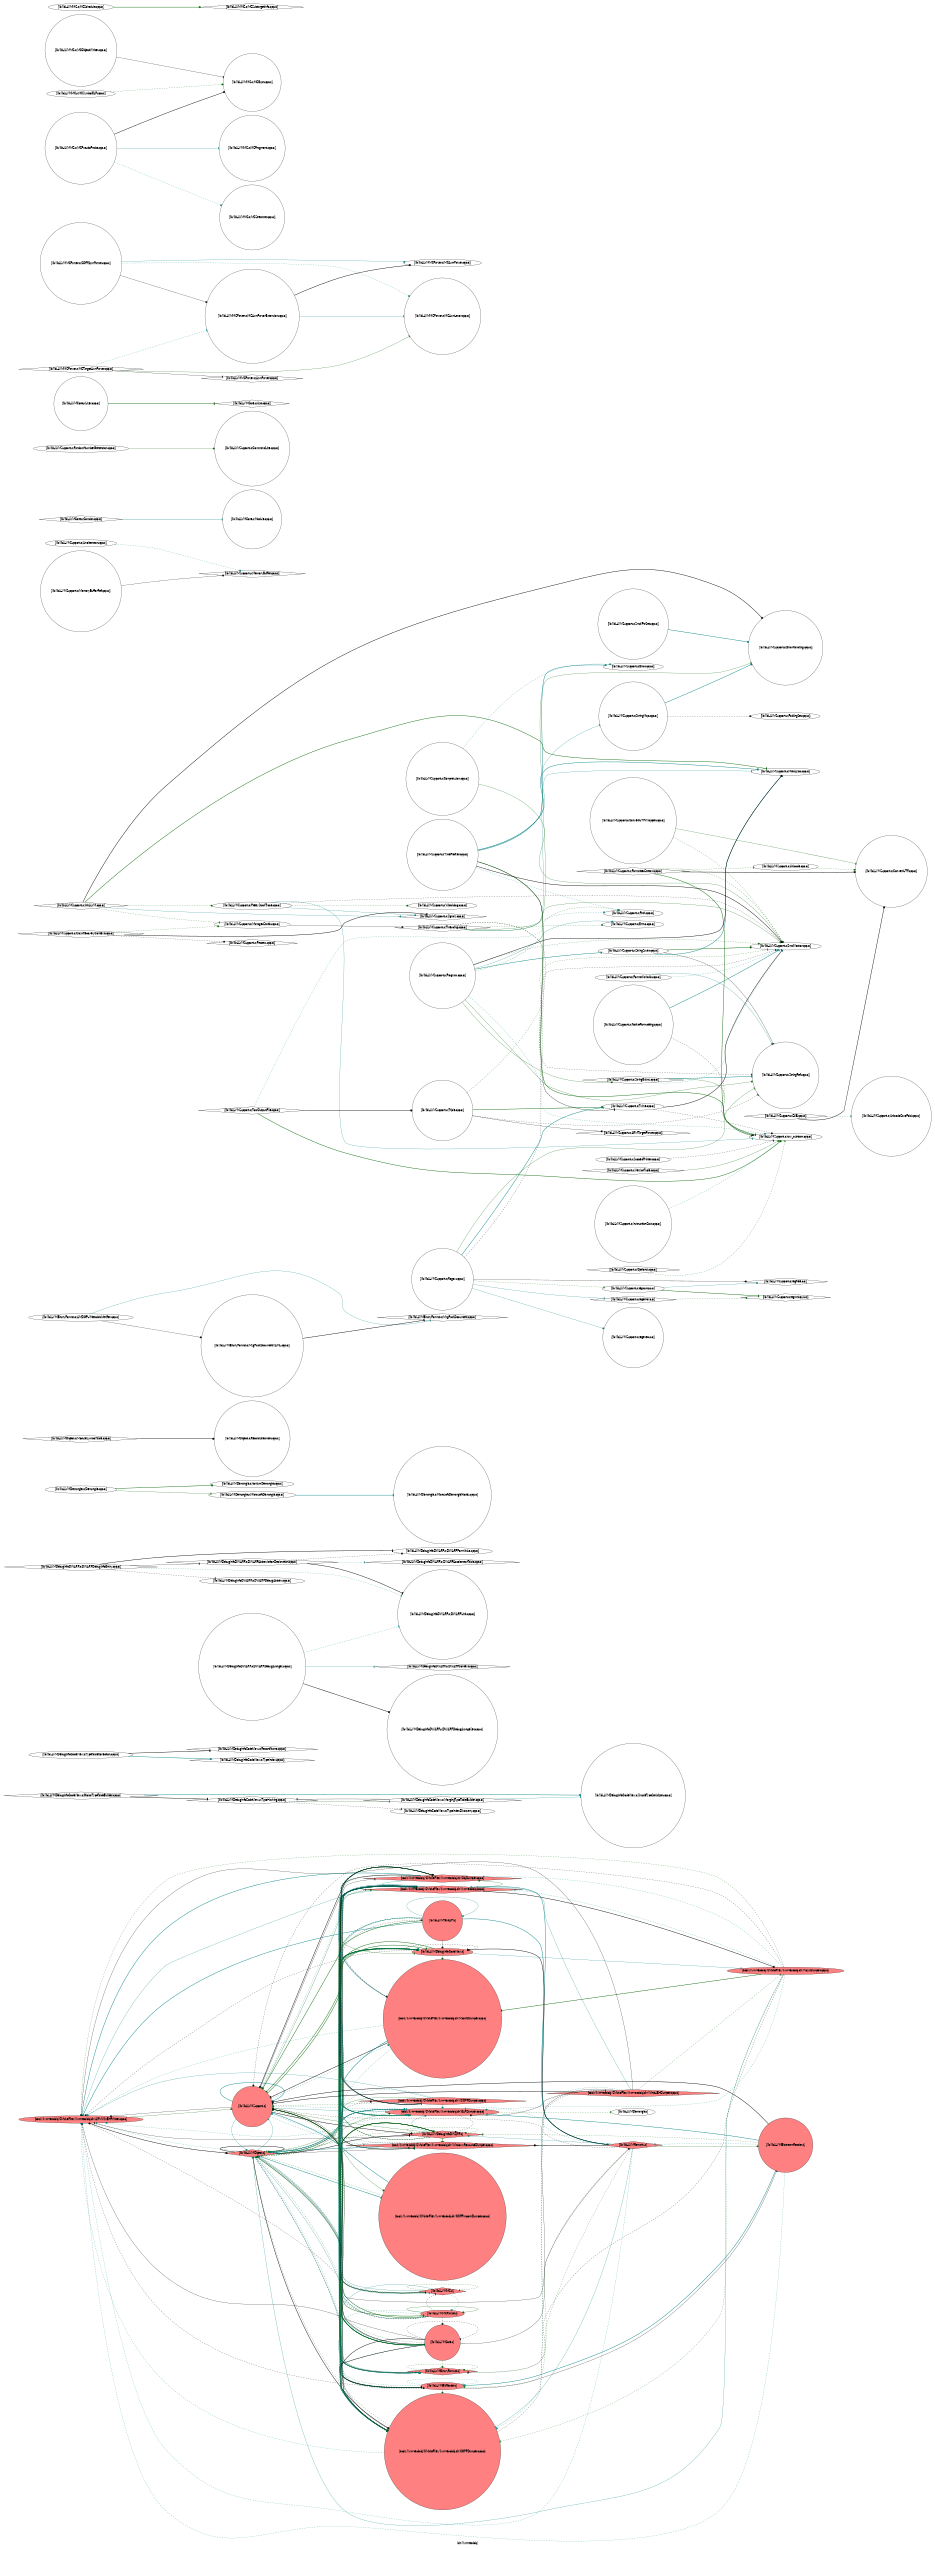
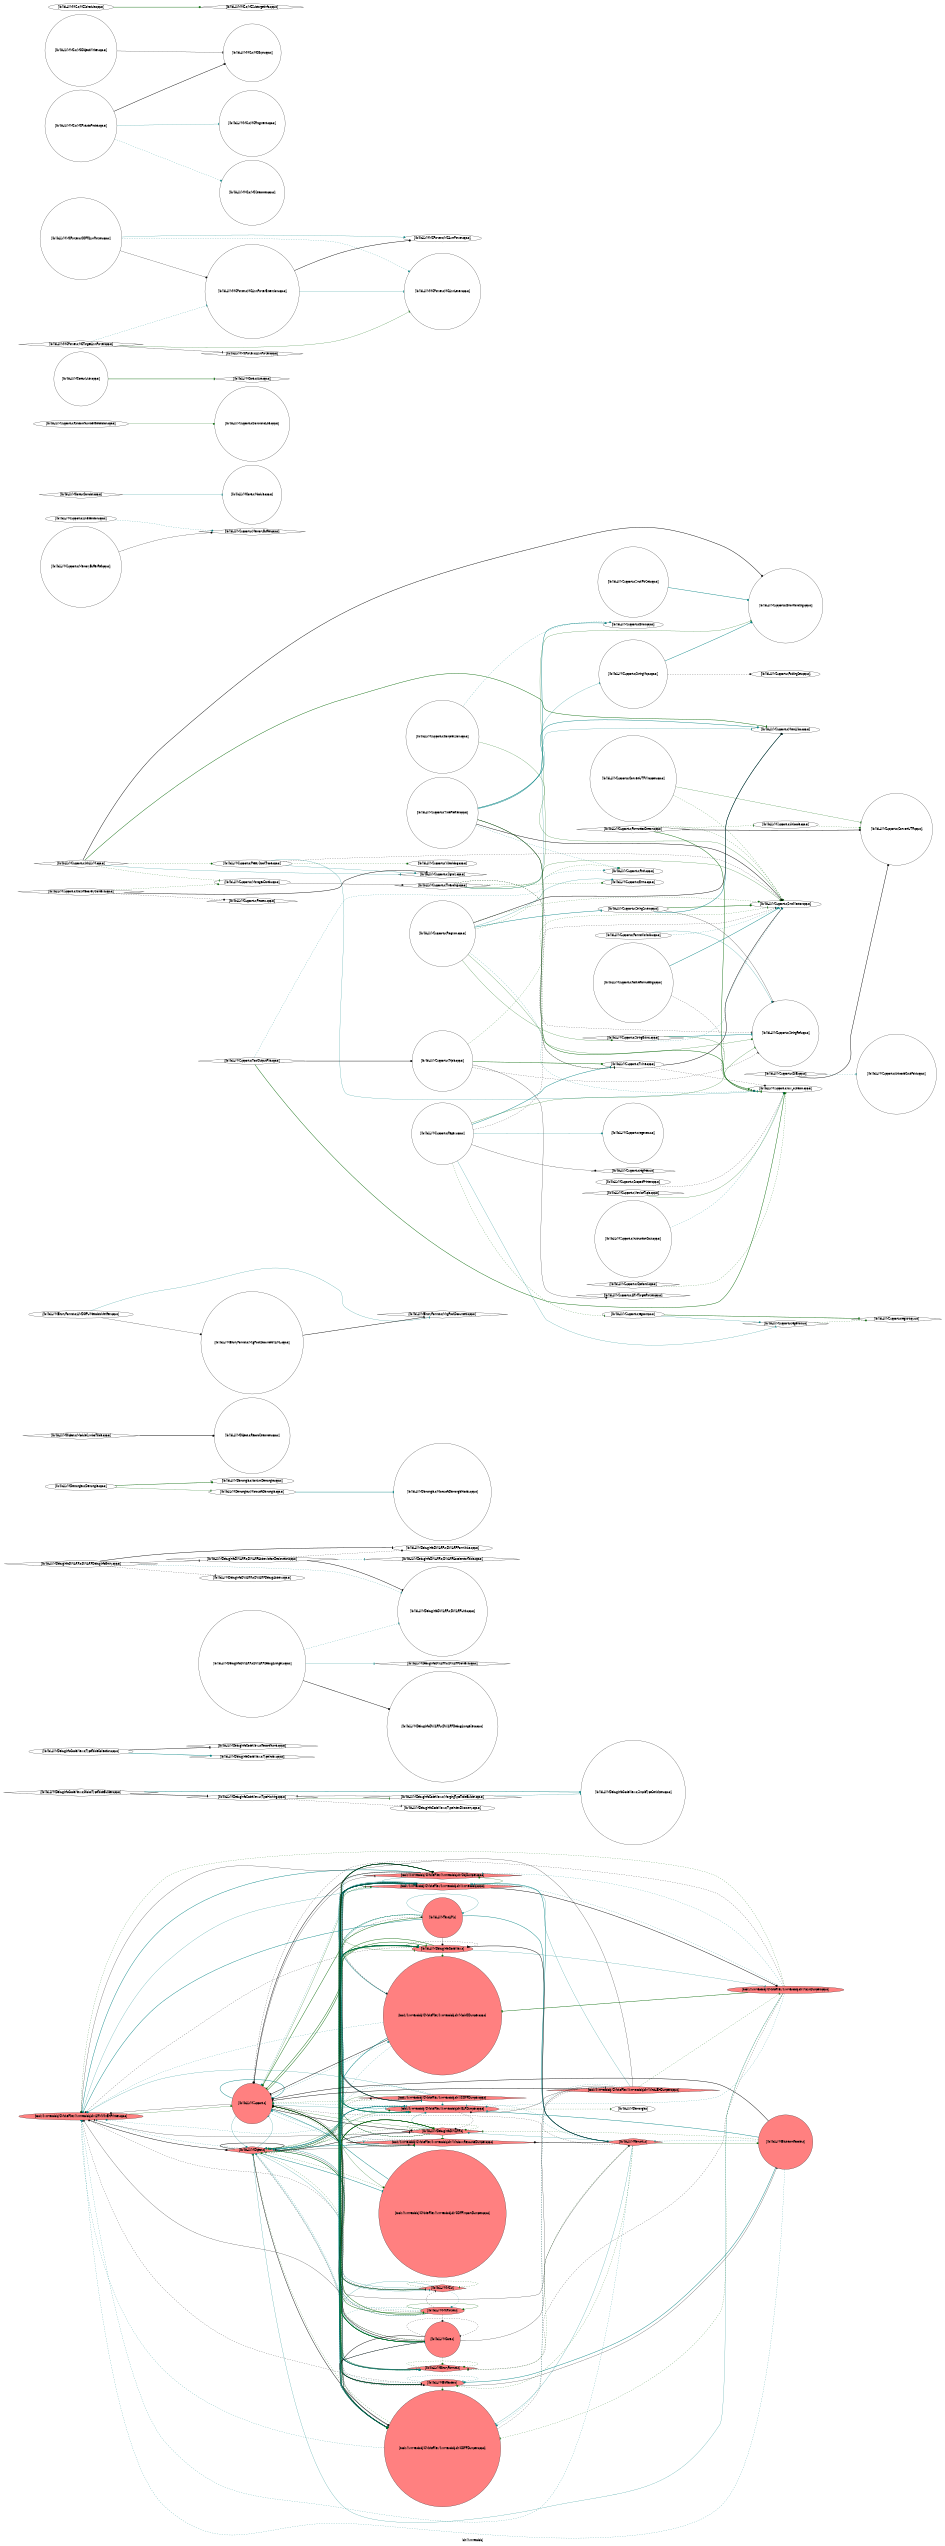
node "{lib/libLLVMMC.a(MCSymbolELF.cpp.o)}": removed
edge "{lib/libLLVMSupport.a(regcomp.c.o)}" -> "{lib/libLLVMSupport.a(regfree.c.o)}": now "{lib/libLLVMSupport.a(regcomp.c.o)}" -> "{lib/libLLVMSupport.a(regerror.c.o)}"
